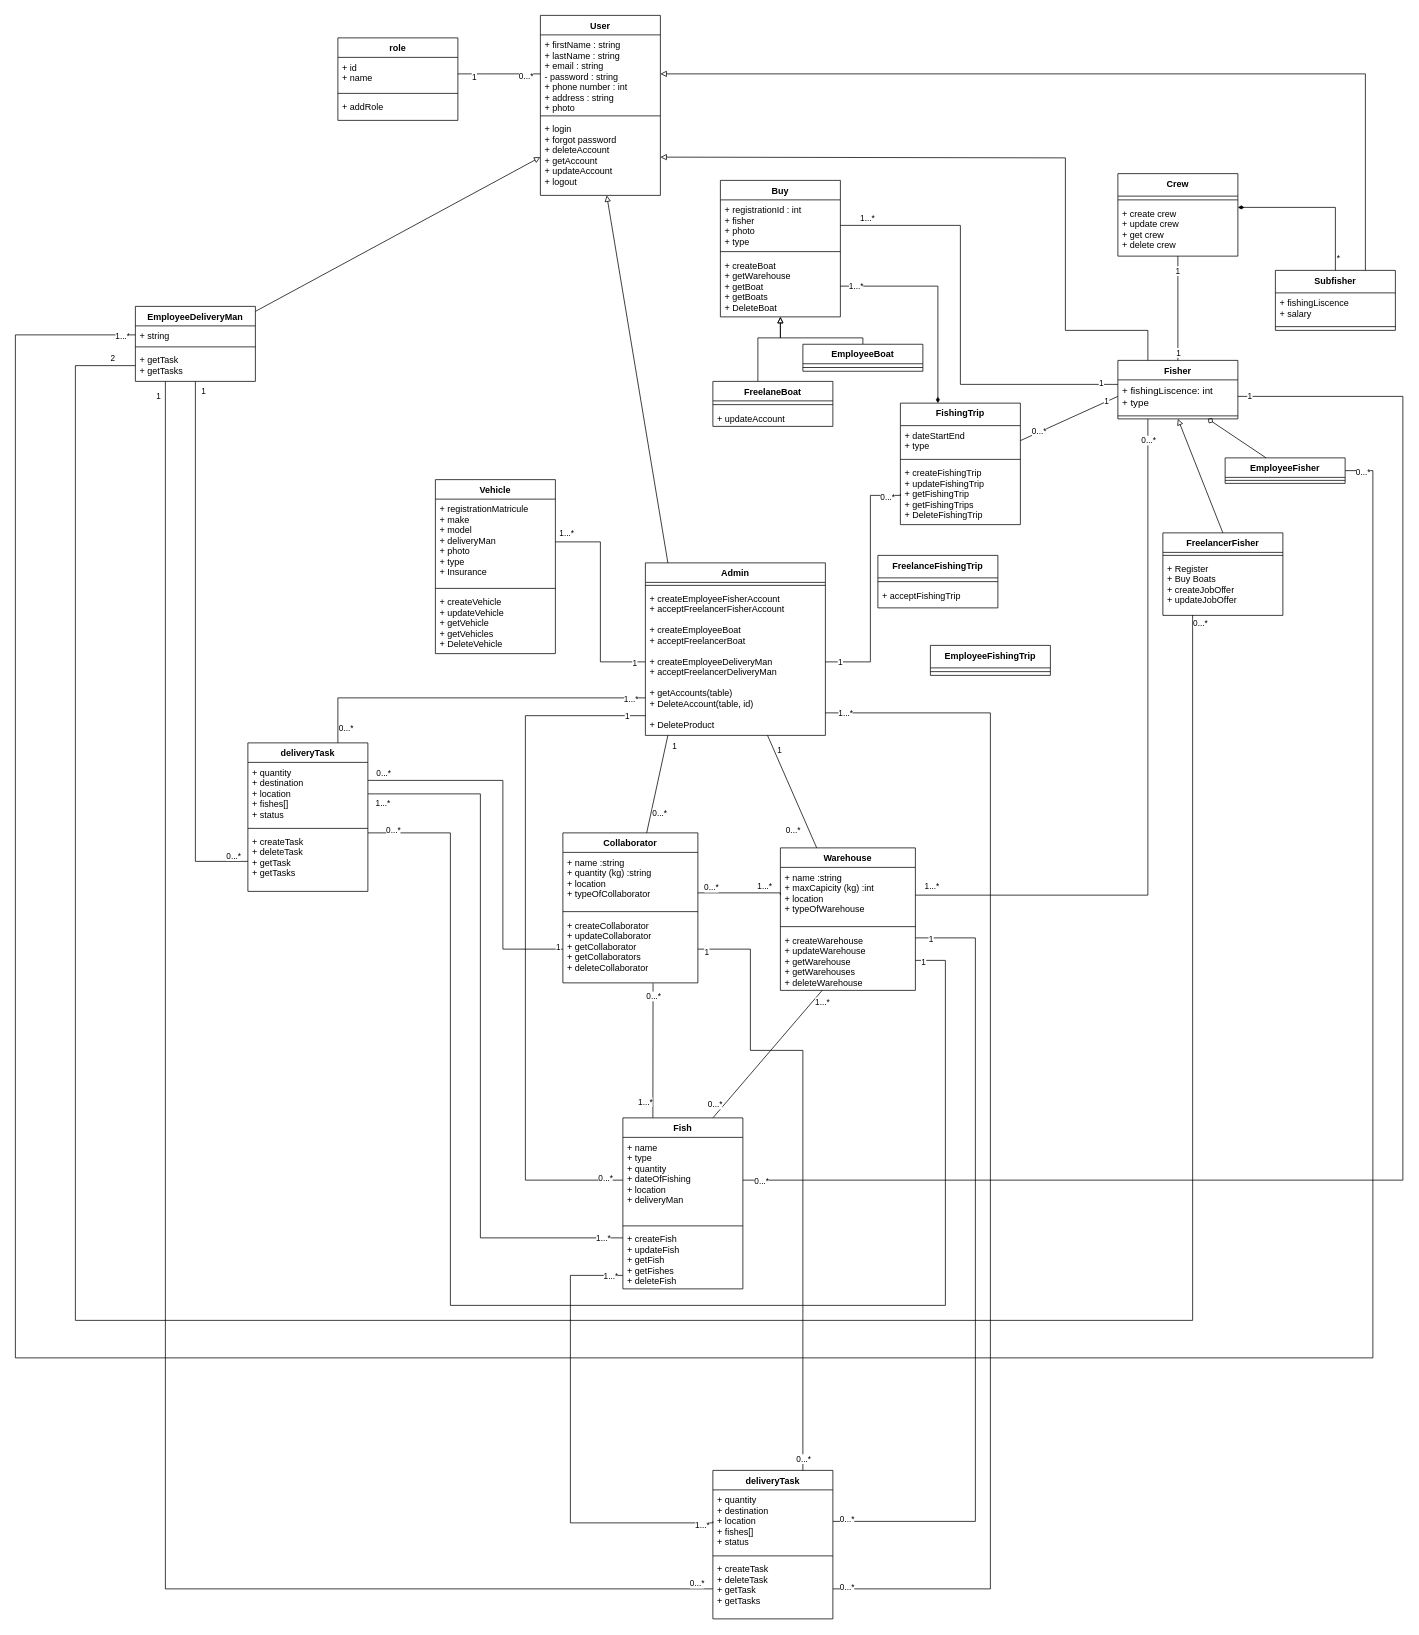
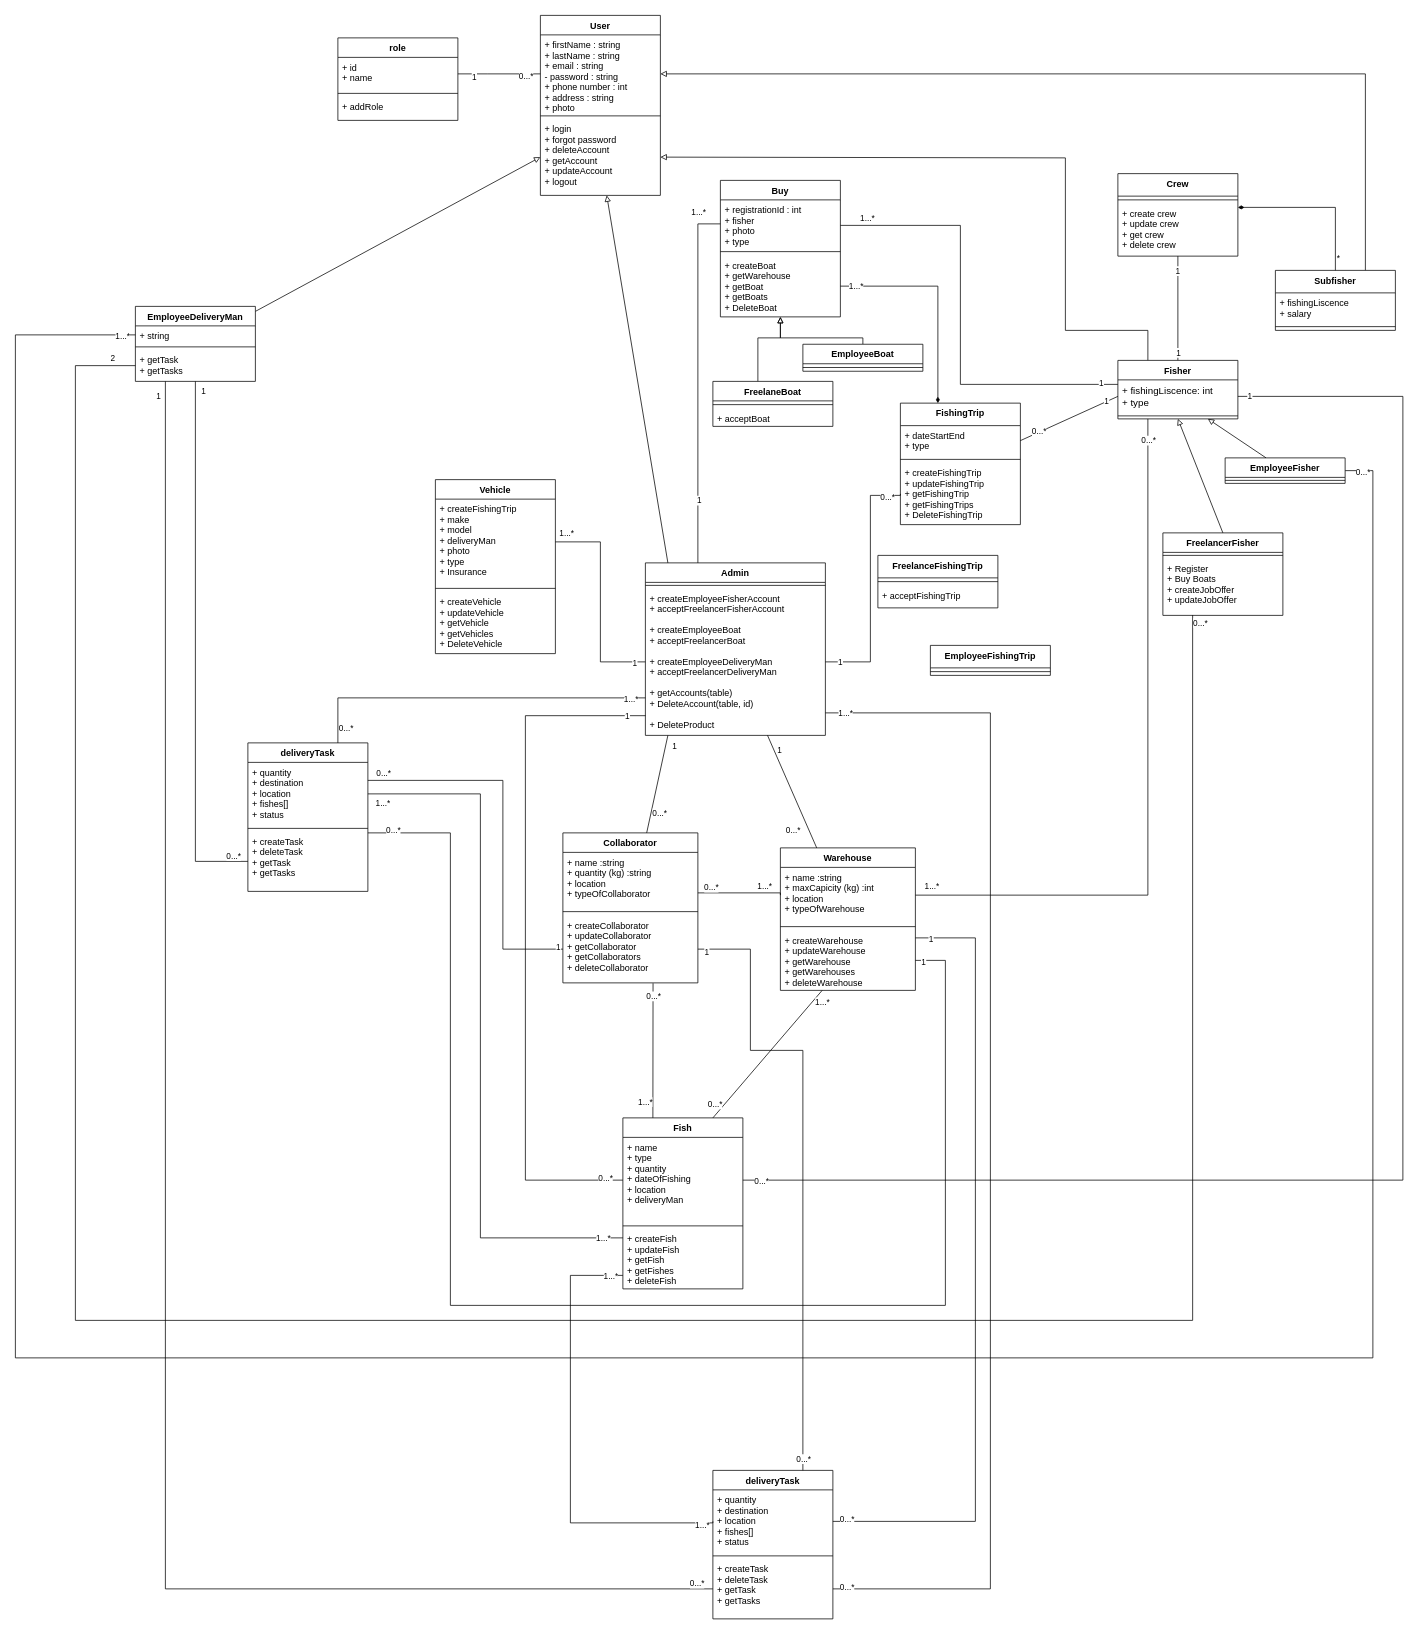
edge "+ registrationId : int + fisher + photo + type" -- "Admin": added, labels "1...*", "1"
node "+ updateAccount": label "+ updateAccount" -> "+ acceptBoat"
edge "EmployeeFisher" -> "Fisher": arrowhead diamond -> block
node "+ registrationMatricule + make + model + deliveryMan + photo + type + Insurance": label "+ registrationMatricule + make + model + deliveryMan + photo + type + Insurance" -> "+ createFishingTrip + make + model + deliveryMan + photo + type + Insurance"
